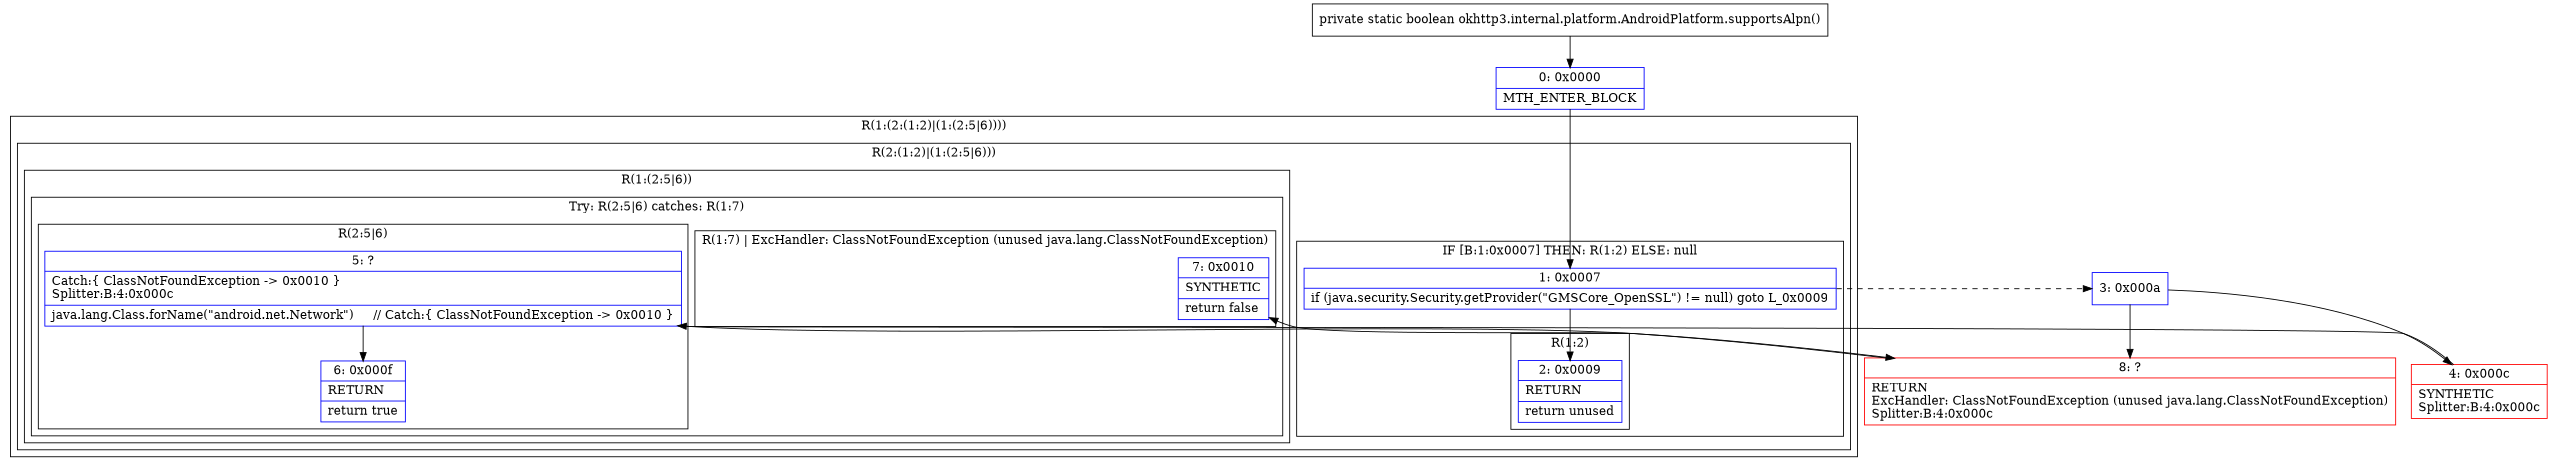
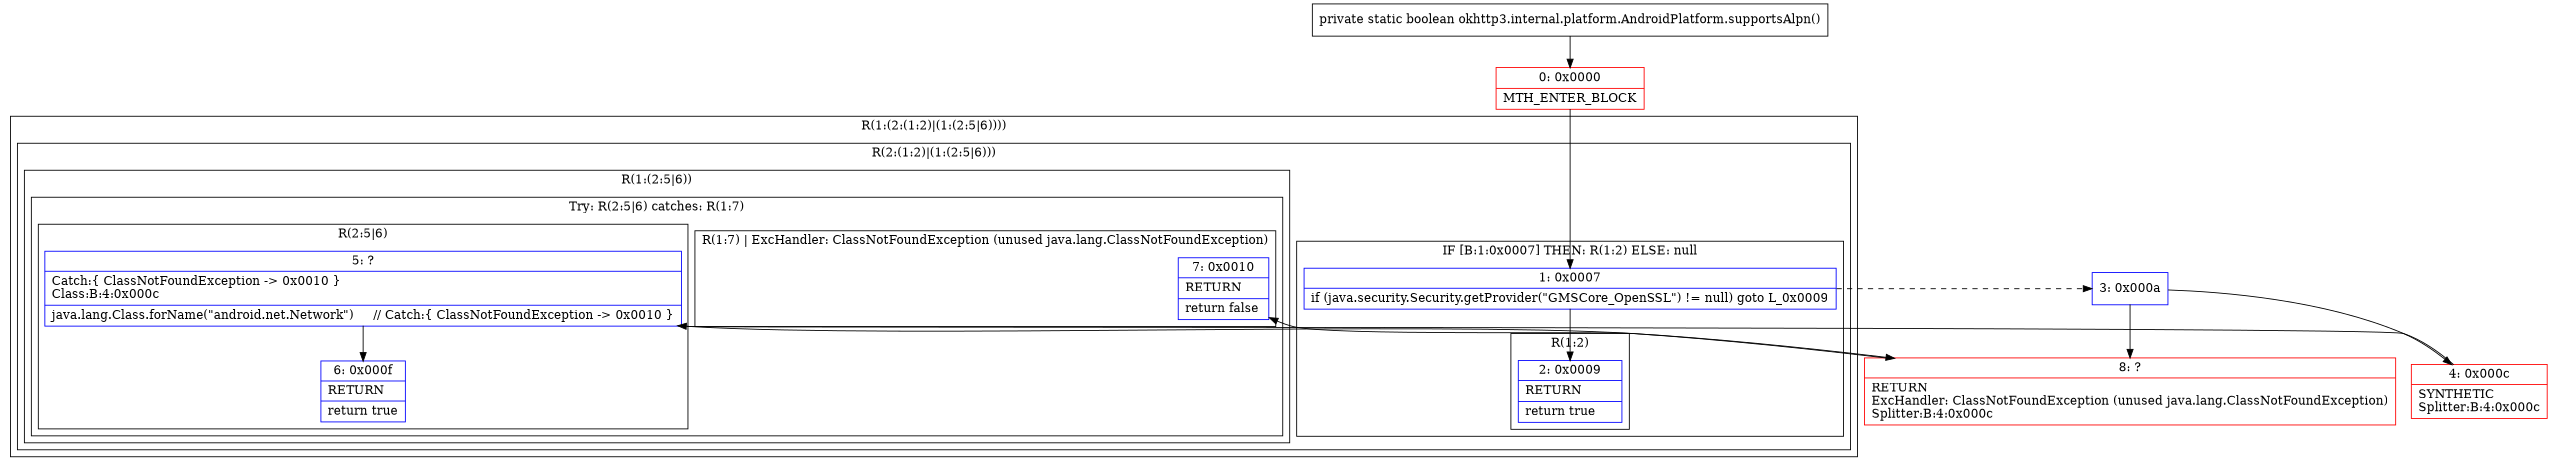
node "0: 0x0000": color blue -> red
node "7: 0x0010": text "SYNTHETIC" -> "RETURN"
node "5: ?": text "Splitter:B:4:0x000c" -> "Class:B:4:0x000c"
node "2: 0x0009": text "return unused" -> "return true"
